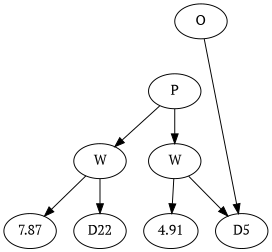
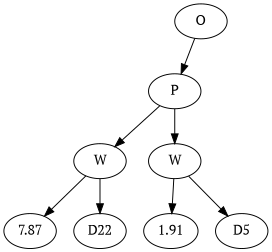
edge "O" -> "D5": now "O" -> "P"
node "4.91": label "4.91" -> "1.91"
